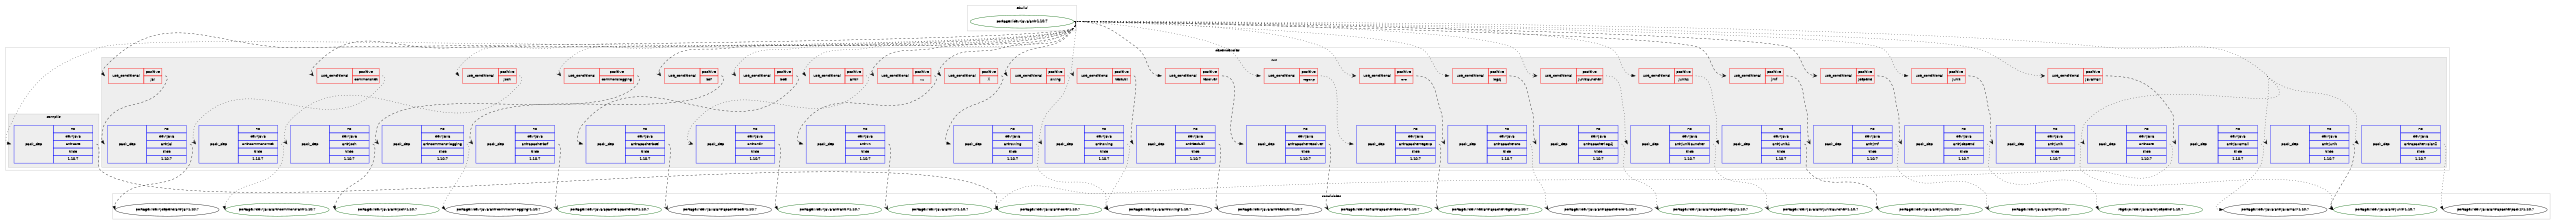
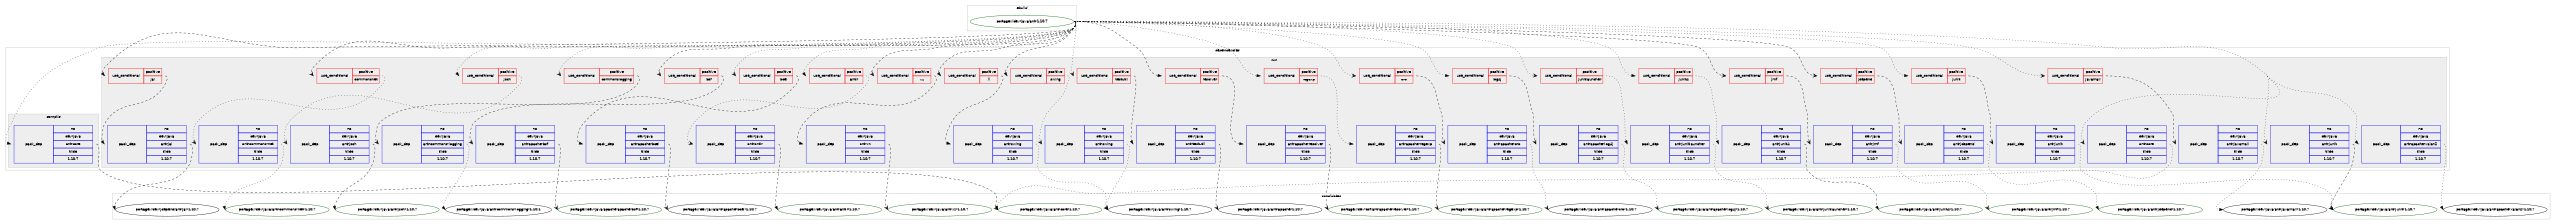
node "portage://dev-java/ant-commons-ant-1.10.7": label "portage://dev-java/ant-commons-ant-1.10.7" -> "portage://dev-java/ant-commons-net-1.10.7"
node "portage://dev-java/ant-commons-logging-1.10.7": label "portage://dev-java/ant-commons-logging-1.10.7" -> "portage://dev-java/ant-commons-logging-1.10.1"
node "portage://dev-java/ant-testutil-1.10.7": label "portage://dev-java/ant-testutil-1.10.7" -> "portage://dev-java/ant-apache-1.10.7"
node "portage://dev-net/ant-apache-regexp-1.10.7": label "portage://dev-net/ant-apache-regexp-1.10.7" -> "portage://dev-java/ant-apache-regexp-1.10.7"
node "regexp://dev-java/ant-jdepend-1.10.7": label "regexp://dev-java/ant-jdepend-1.10.7" -> "portage://dev-java/ant-jdepend-1.10.7"
node "portage://dev-java/ant-apache-pack2-1.10.7": label "portage://dev-java/ant-apache-pack2-1.10.7" -> "portage://dev-java/ant-apache-xalan2-1.10.7"
